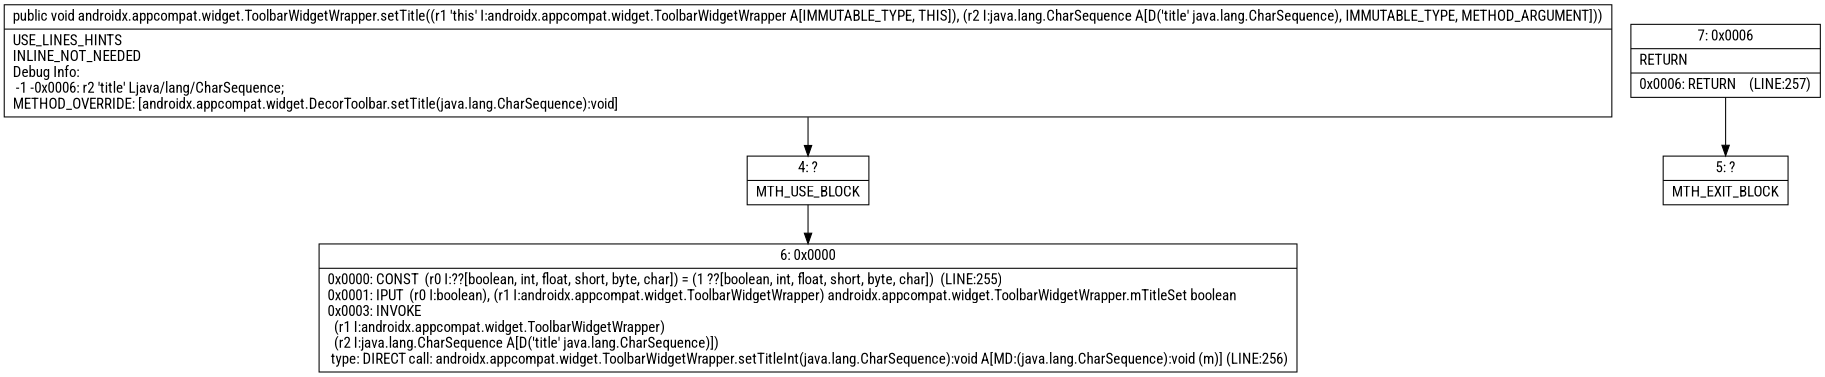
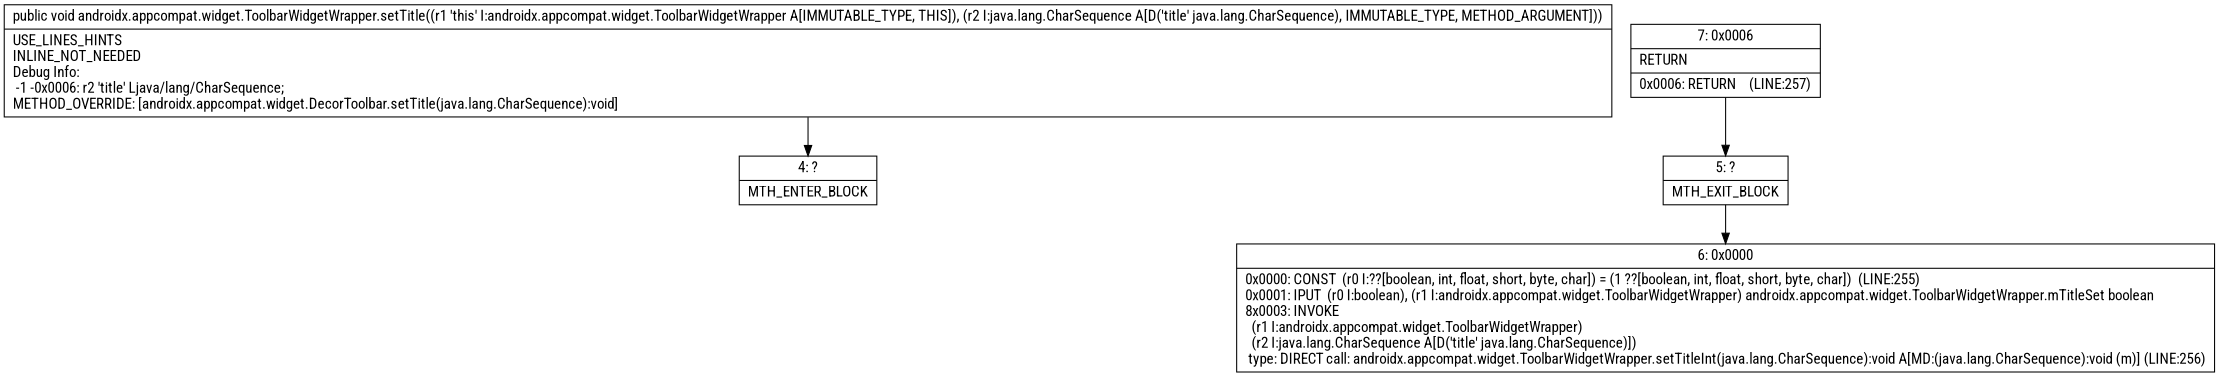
node "4: ?": text "MTH_USE_BLOCK" -> "MTH_ENTER_BLOCK"
edge "4: ?" -> "6: 0x0000": now "5: ?" -> "6: 0x0000"
node "6: 0x0000": text "0x0003: INVOKE" -> "8x0003: INVOKE"
